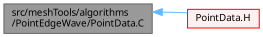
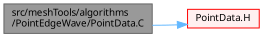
edge "PointData.H" -> "src/meshTools/algorithms /PointEdgeWave/PointData.C": reversed
